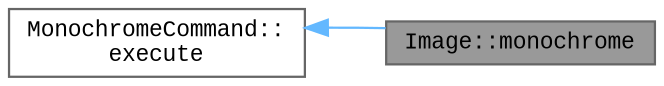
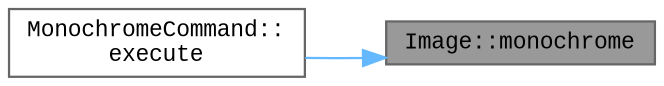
edge "Image::monochrome" -> "MonochromeCommand:: execute": reversed
